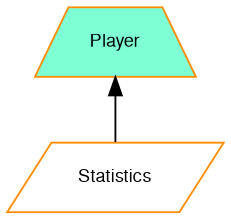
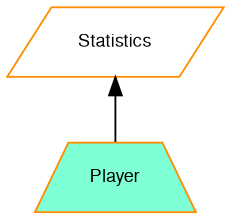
edge "Statistics" -> "Player": reversed
